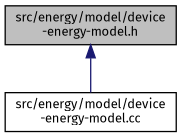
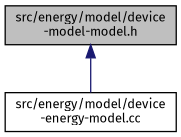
node "src/energy/model/device -energy-model.h": label "src/energy/model/device -energy-model.h" -> "src/energy/model/device -model-model.h"
